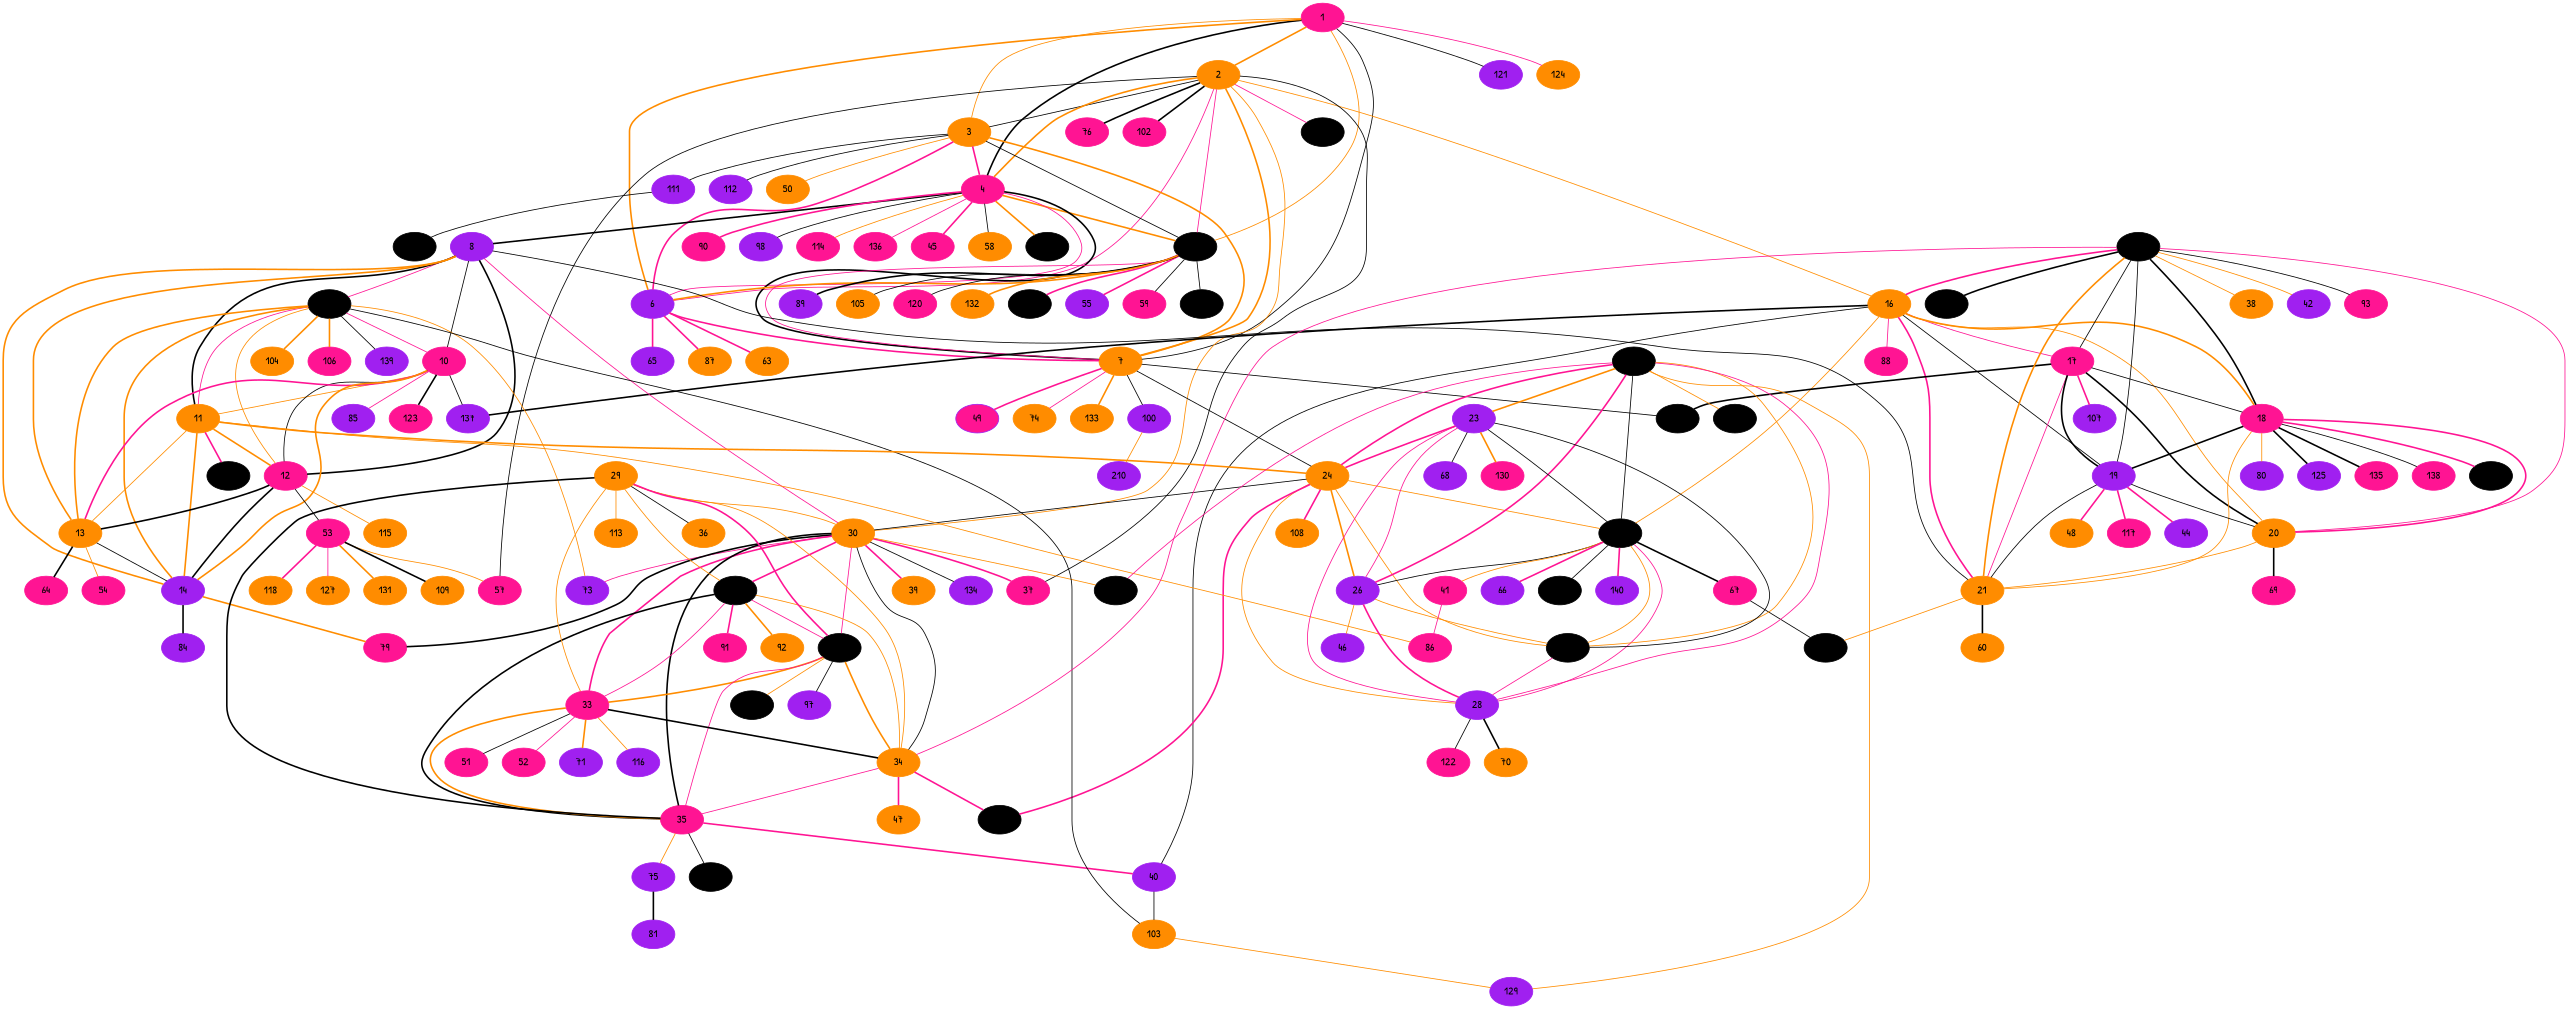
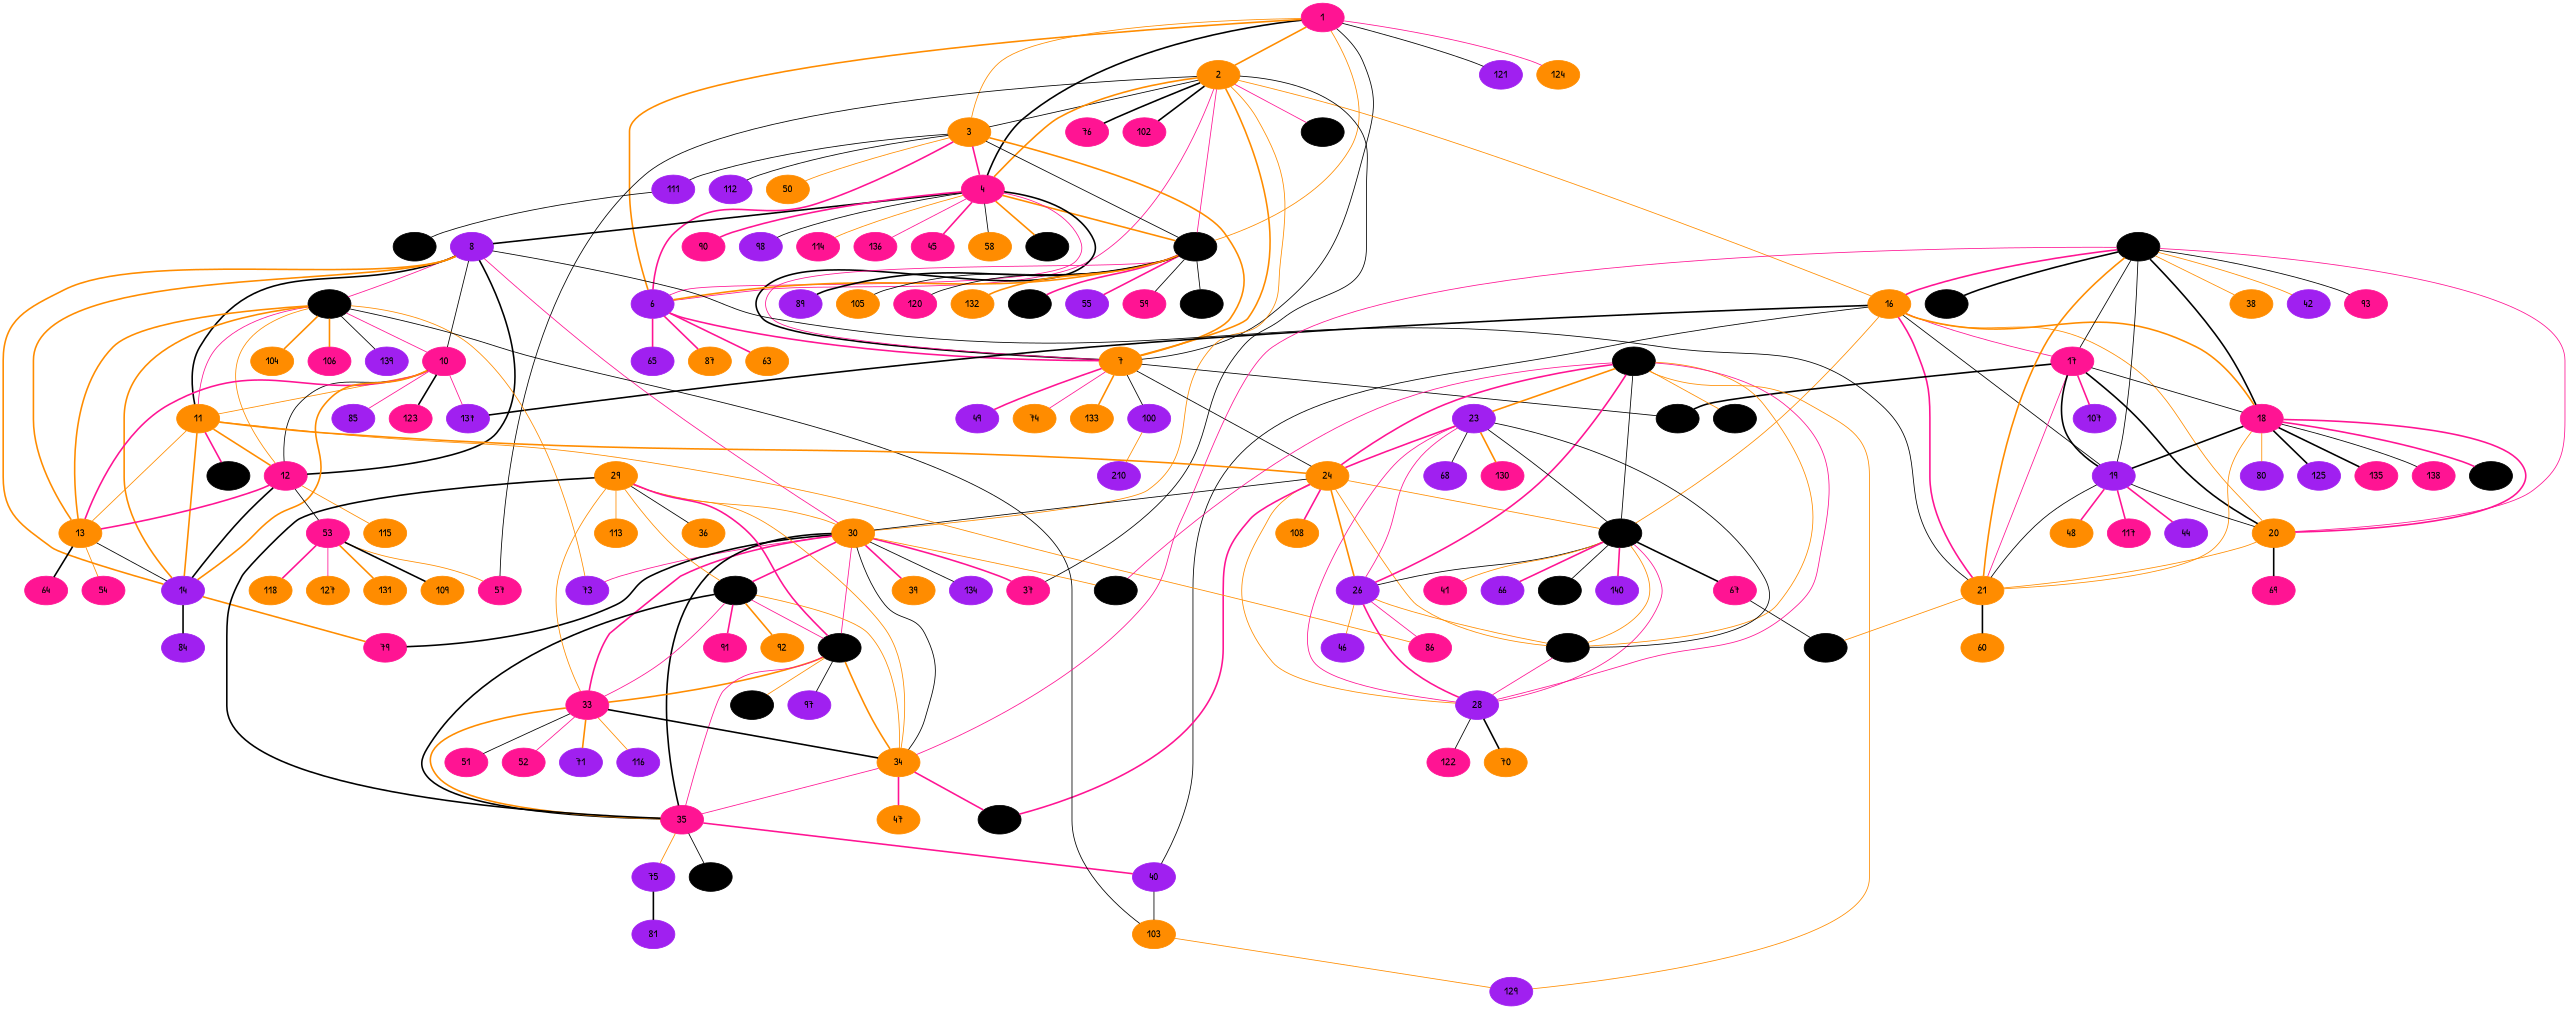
node "88": removed
edge "10" -- "137": color black -> deeppink
node "49": fillcolor deeppink -> purple
edge "12" -- "13": color black -> deeppink
edge "41" -- "86": now "26" -- "86"
